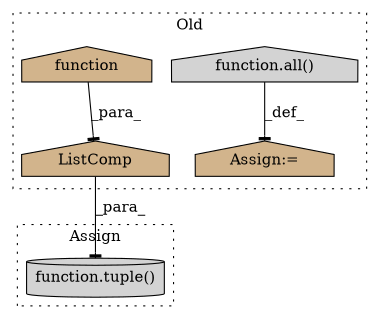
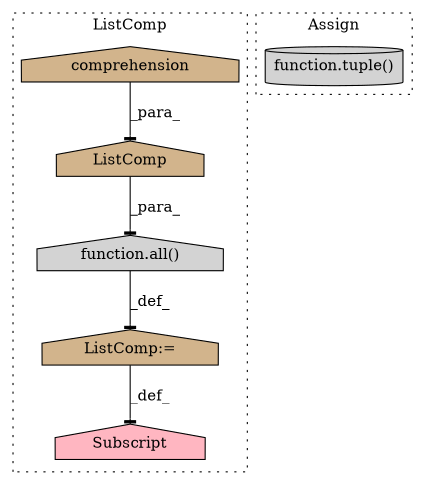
cluster "Old": label "Old" -> "ListComp"
node "function": label "function" -> "comprehension"
node "Assign:=": label "Assign:=" -> "ListComp:="
edge "ListComp" -> "function.tuple()": now "ListComp" -> "function.all()"
node "Subscript": added
